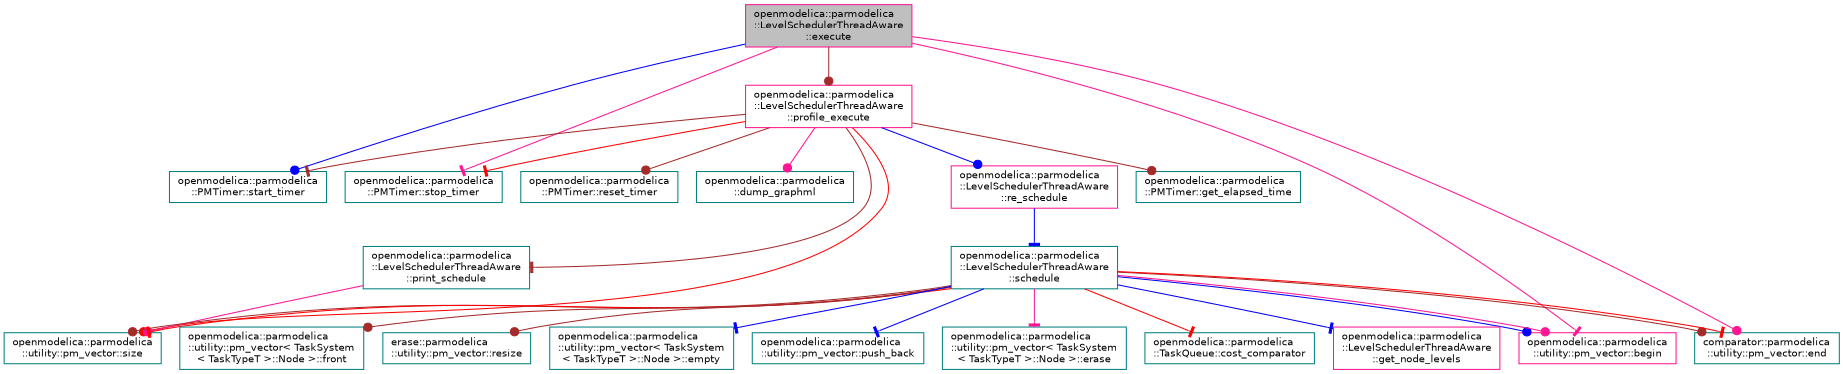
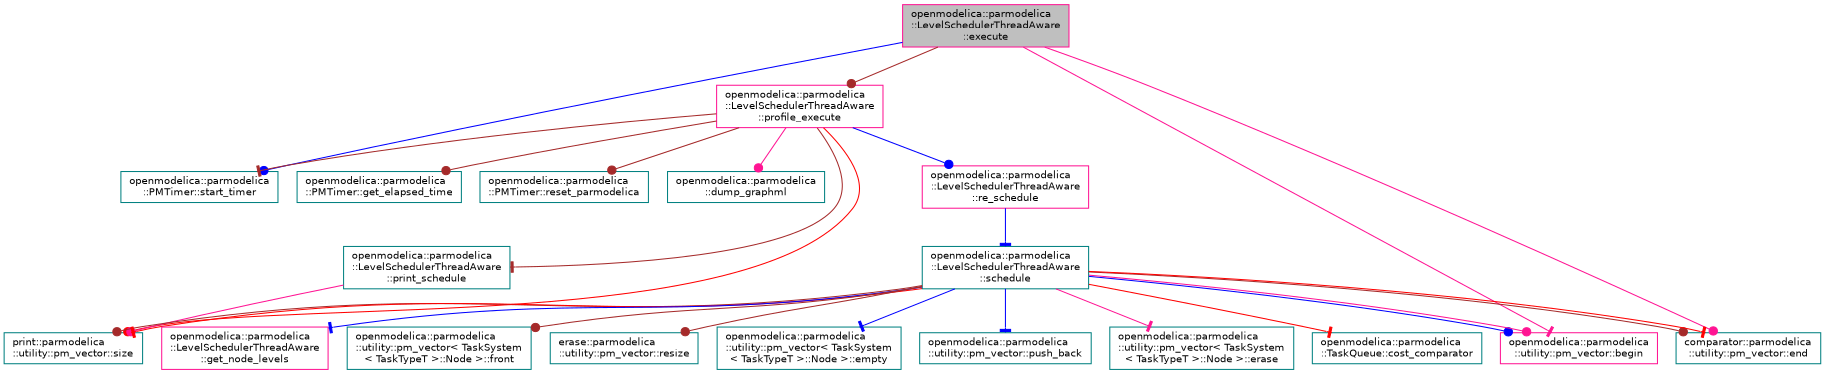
node "openmodelica::parmodelica ::PMTimer::stop_timer": removed
node "openmodelica::parmodelica ::PMTimer::reset_timer": label "openmodelica::parmodelica ::PMTimer::reset_timer" -> "openmodelica::parmodelica ::PMTimer::reset_parmodelica"
node "openmodelica::parmodelica ::utility::pm_vector::size": label "openmodelica::parmodelica ::utility::pm_vector::size" -> "print::parmodelica ::utility::pm_vector::size"
